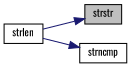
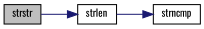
edge "strlen" -> "strstr": reversed
